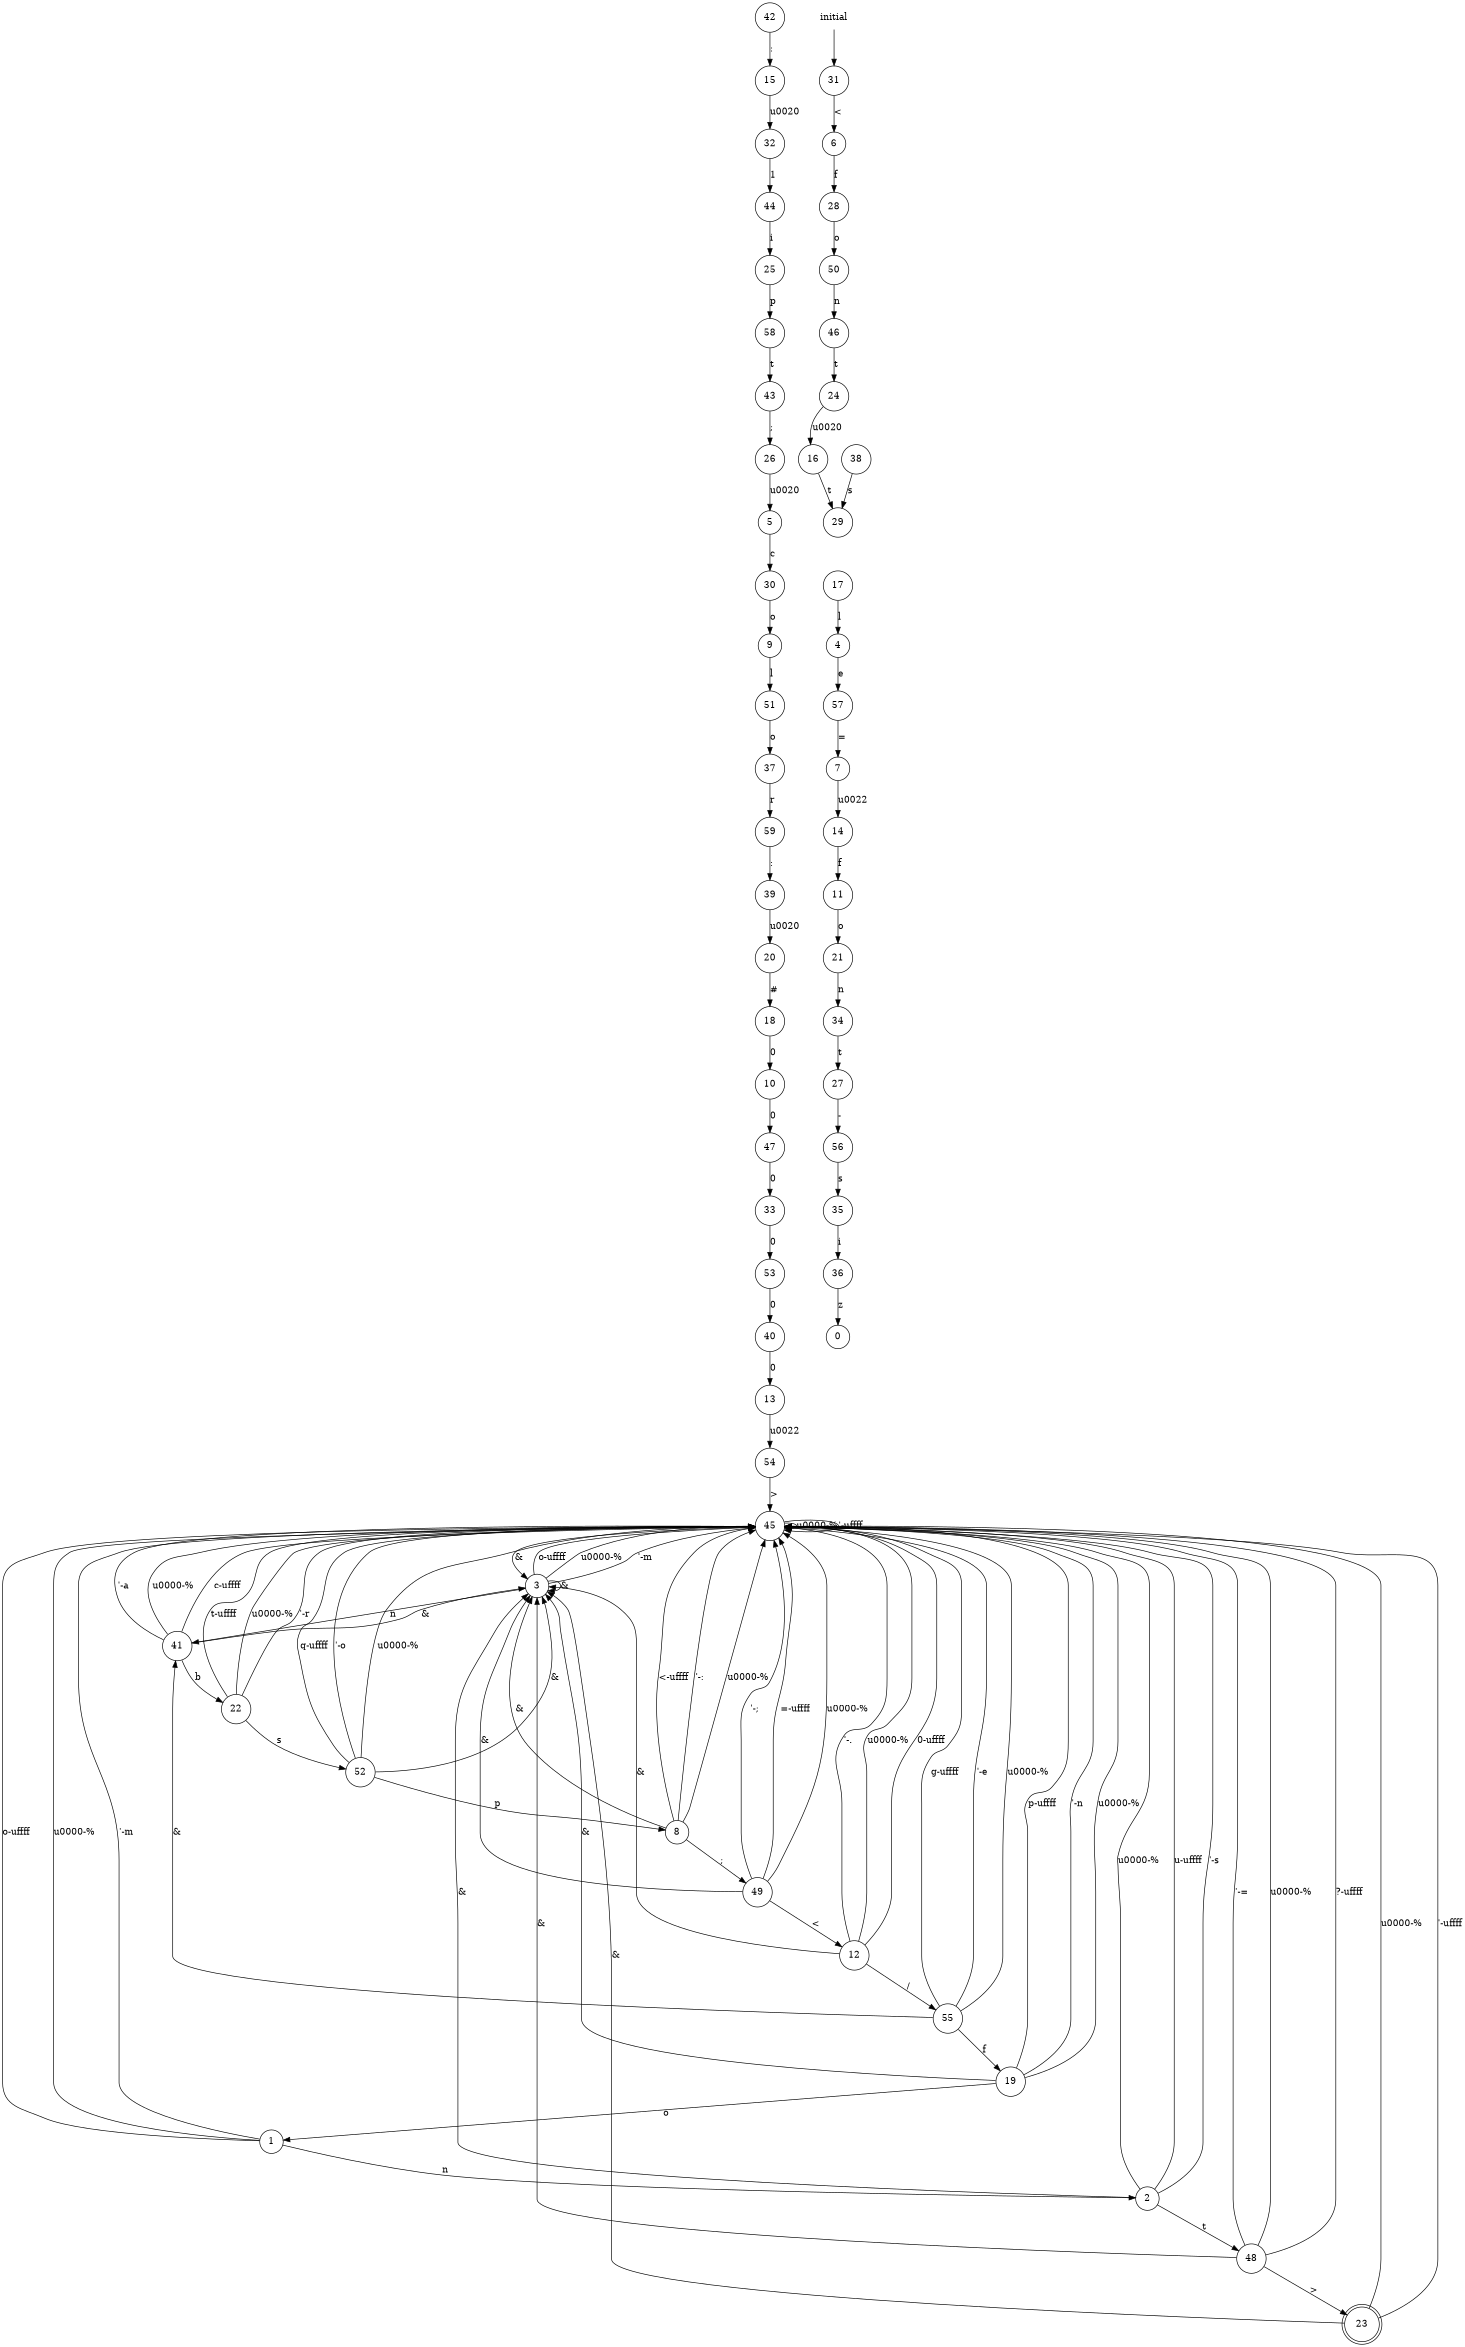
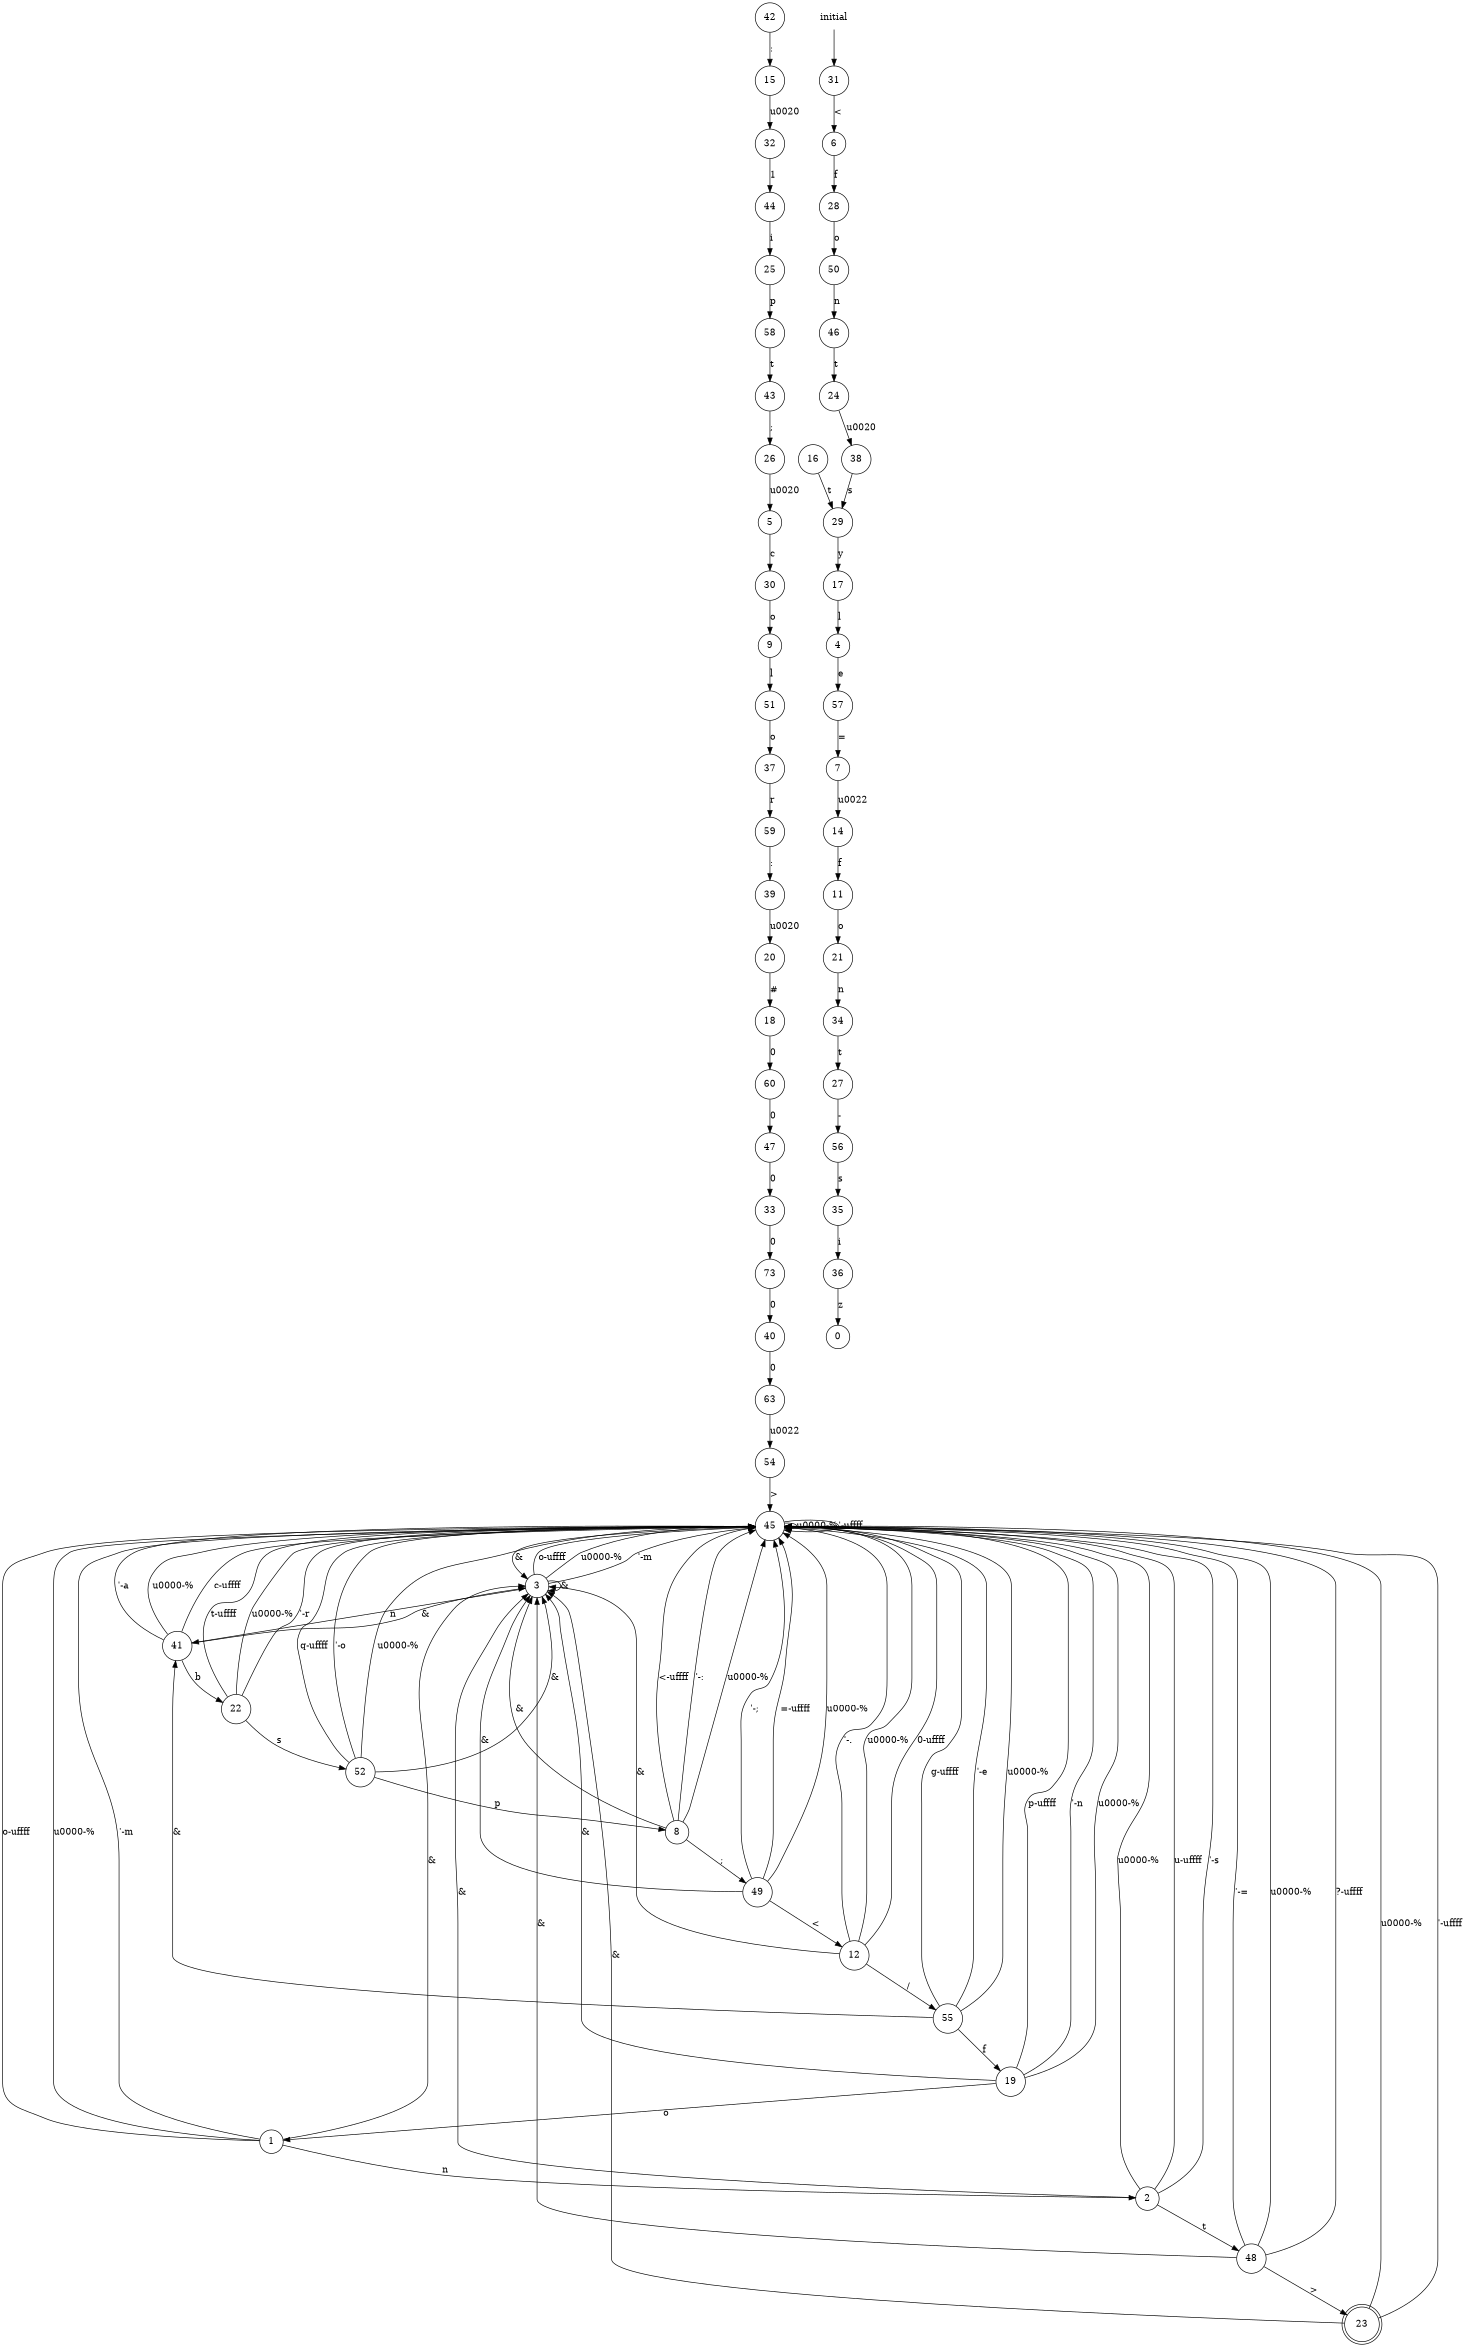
edge "24" -> "16": now "24" -> "38"
edge "29" -> "17": added, label "y"
node "10": label "10" -> "60"
node "53": label "53" -> "73"
node "13": label "13" -> "63"
edge "1" -> "3": added, label "&"
